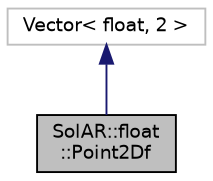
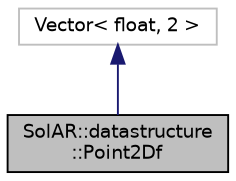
node "SolAR::float ::Point2Df": label "SolAR::float ::Point2Df" -> "SolAR::datastructure ::Point2Df"
